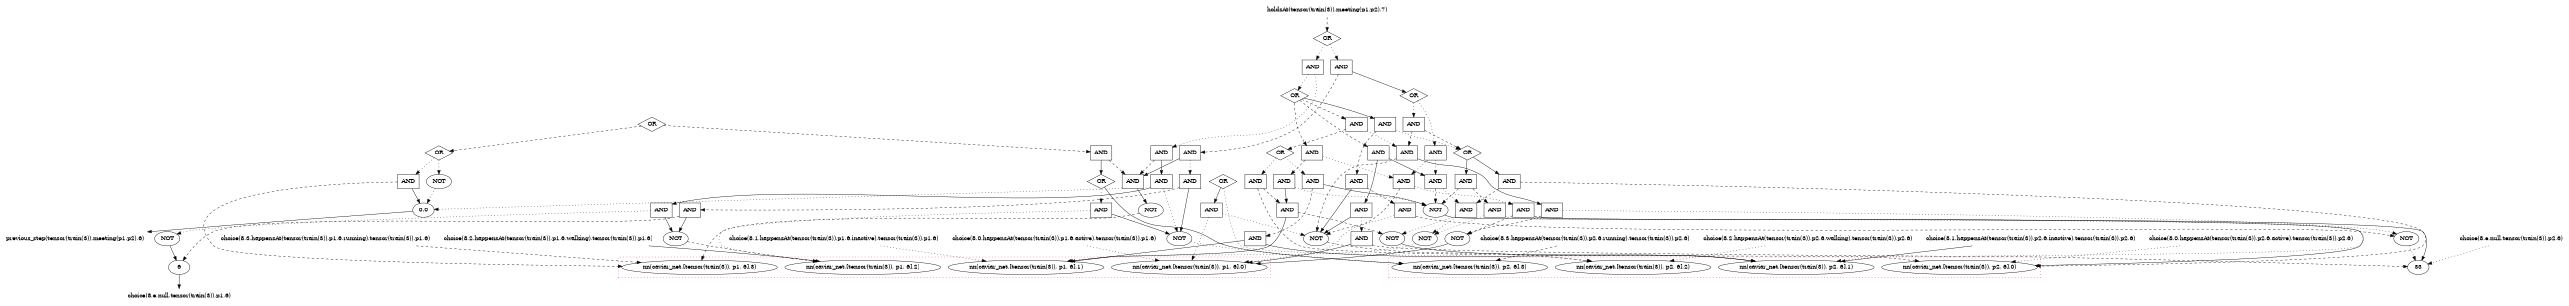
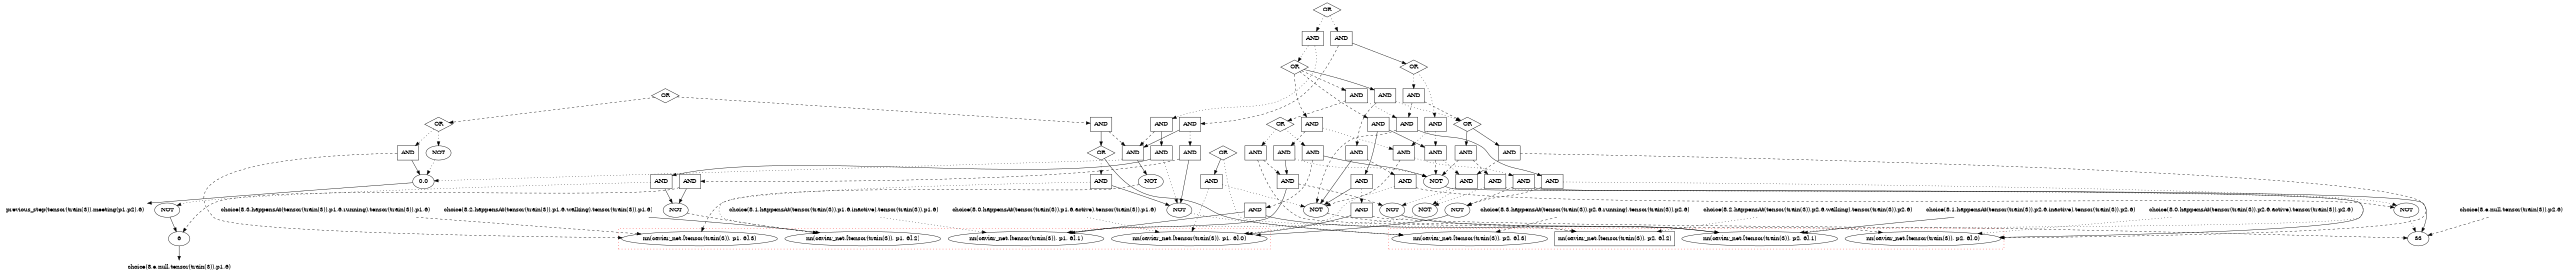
node "holdsAt(tensor(train(3)),meeting(p1,p2),7)": removed
edge "choice(8,e,null,tensor(train(3)),p2,6)" -> "33": style dotted -> dashed
node "nn(caviar_net,[tensor(train(3)), p2, 6],2)": shape ellipse -> box
